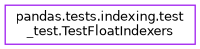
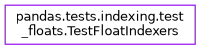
node "pandas.tests.indexing.test _test.TestFloatIndexers": label "pandas.tests.indexing.test _test.TestFloatIndexers" -> "pandas.tests.indexing.test _floats.TestFloatIndexers"
